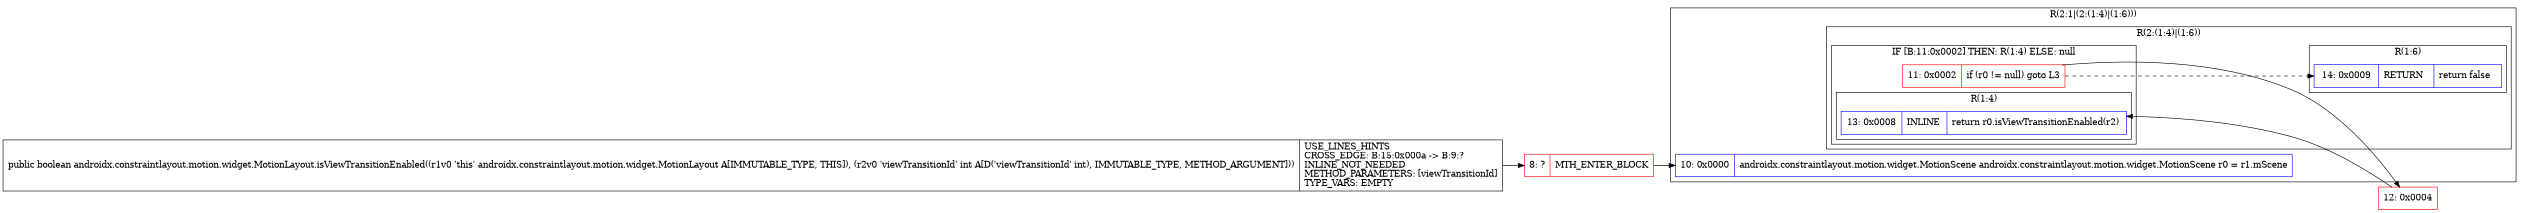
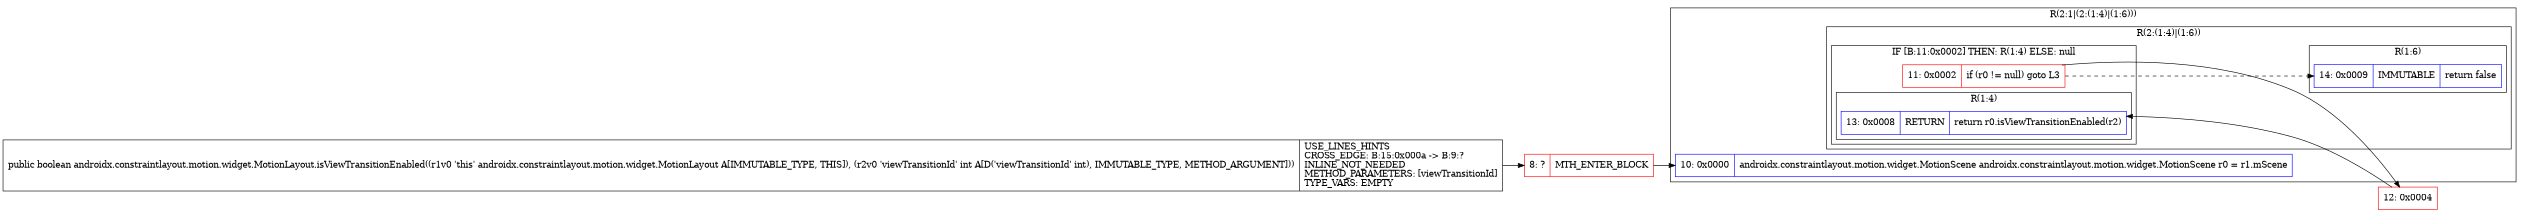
node "14: 0x0009": text "RETURN" -> "IMMUTABLE"
node "13: 0x0008": text "INLINE" -> "RETURN"
